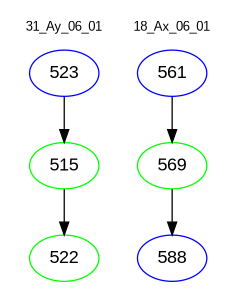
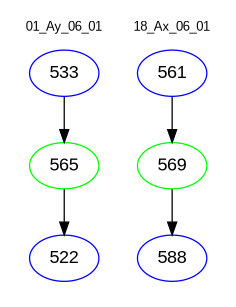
cluster "31_Ay_06_01": label "31_Ay_06_01" -> "01_Ay_06_01"
node "523": label "523" -> "533"
node "515": label "515" -> "565"
node "522": color green -> blue
